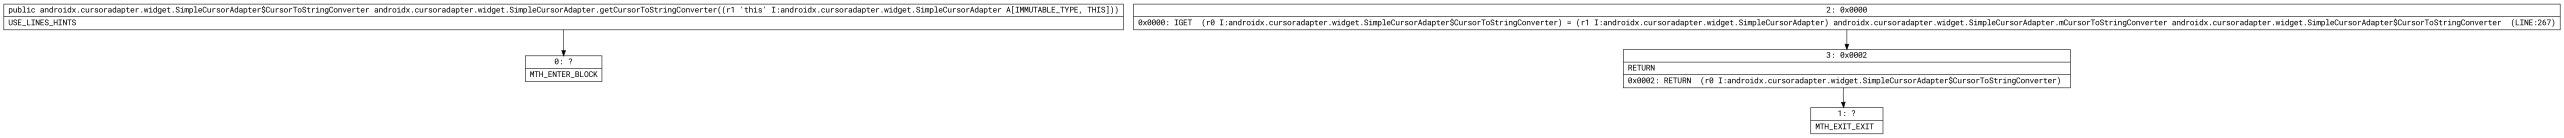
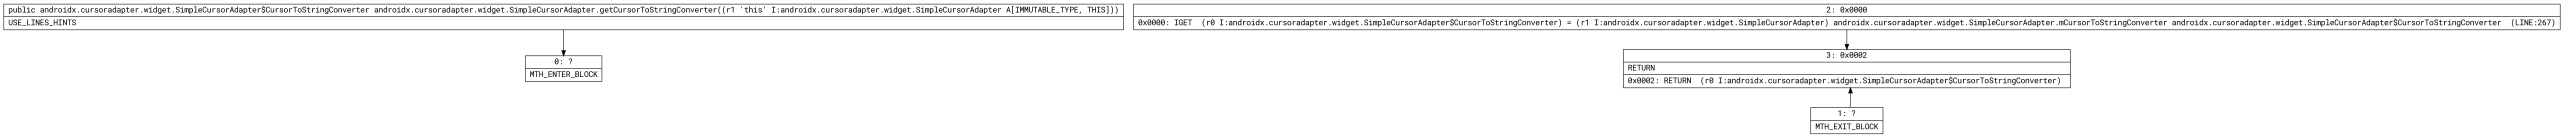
edge "3: 0x0002" -> "1: ?": reversed
node "1: ?": text "MTH_EXIT_EXIT" -> "MTH_EXIT_BLOCK"
